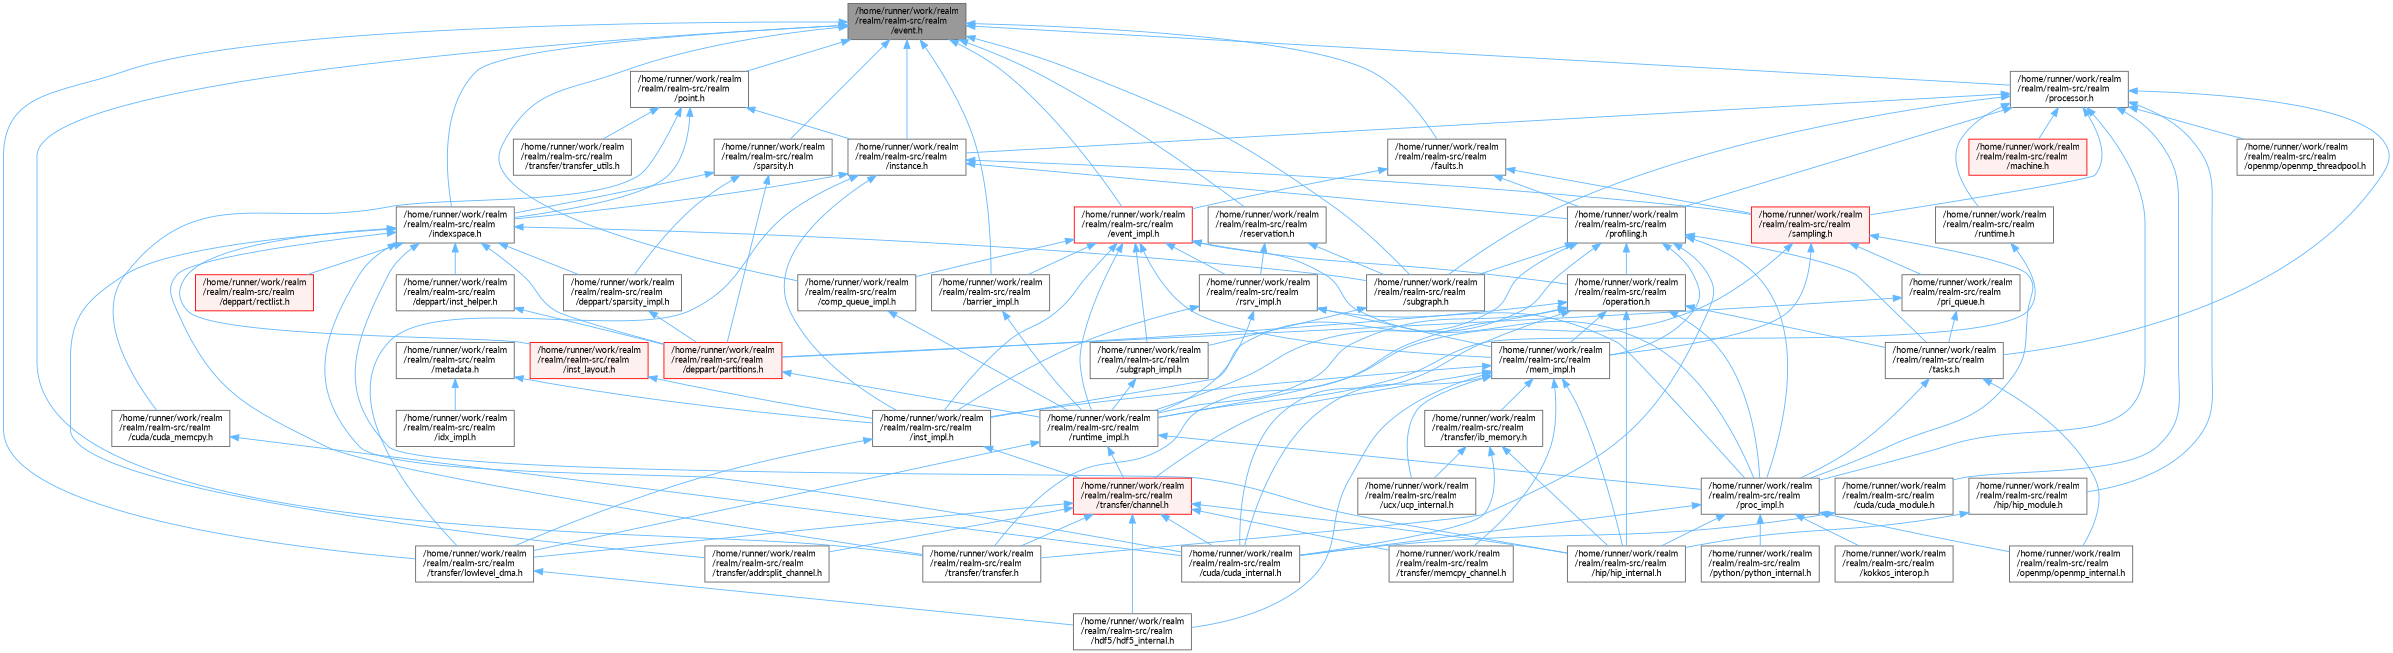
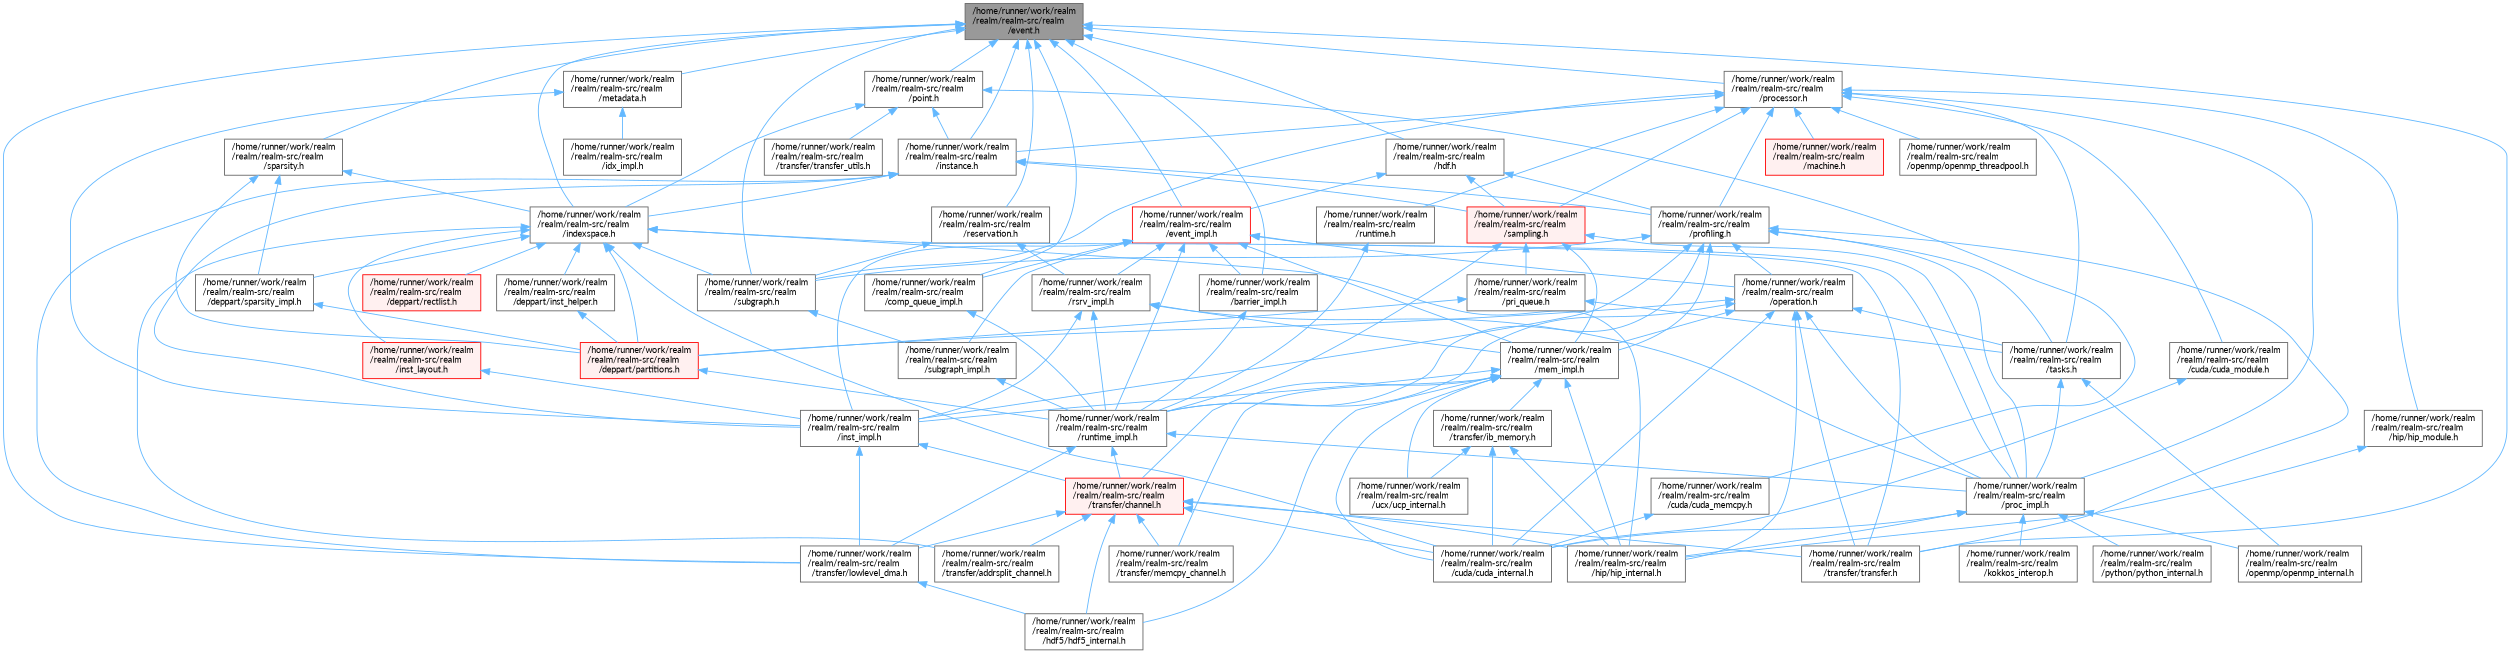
edge "/home/runner/work/realm /realm/realm-src/realm /metadata.h" -> "/home/runner/work/realm /realm/realm-src/realm /event.h": added
node "/home/runner/work/realm /realm/realm-src/realm /faults.h": label "/home/runner/work/realm /realm/realm-src/realm /faults.h" -> "/home/runner/work/realm /realm/realm-src/realm /hdf.h"
